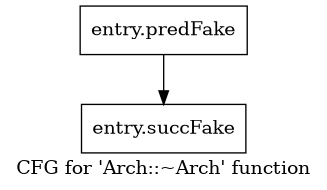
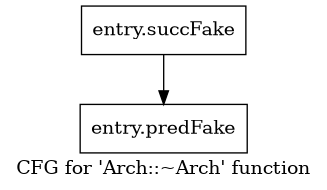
edge "entry.predFake" -> "entry.succFake": reversed
